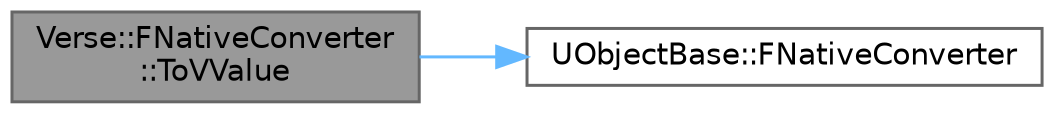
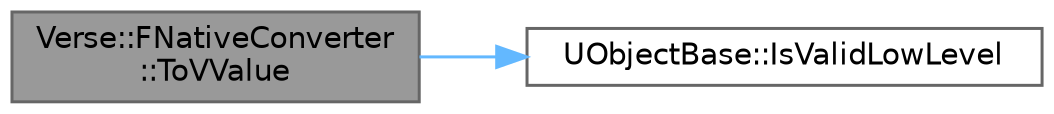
node "UObjectBase::FNativeConverter": label "UObjectBase::FNativeConverter" -> "UObjectBase::IsValidLowLevel"
